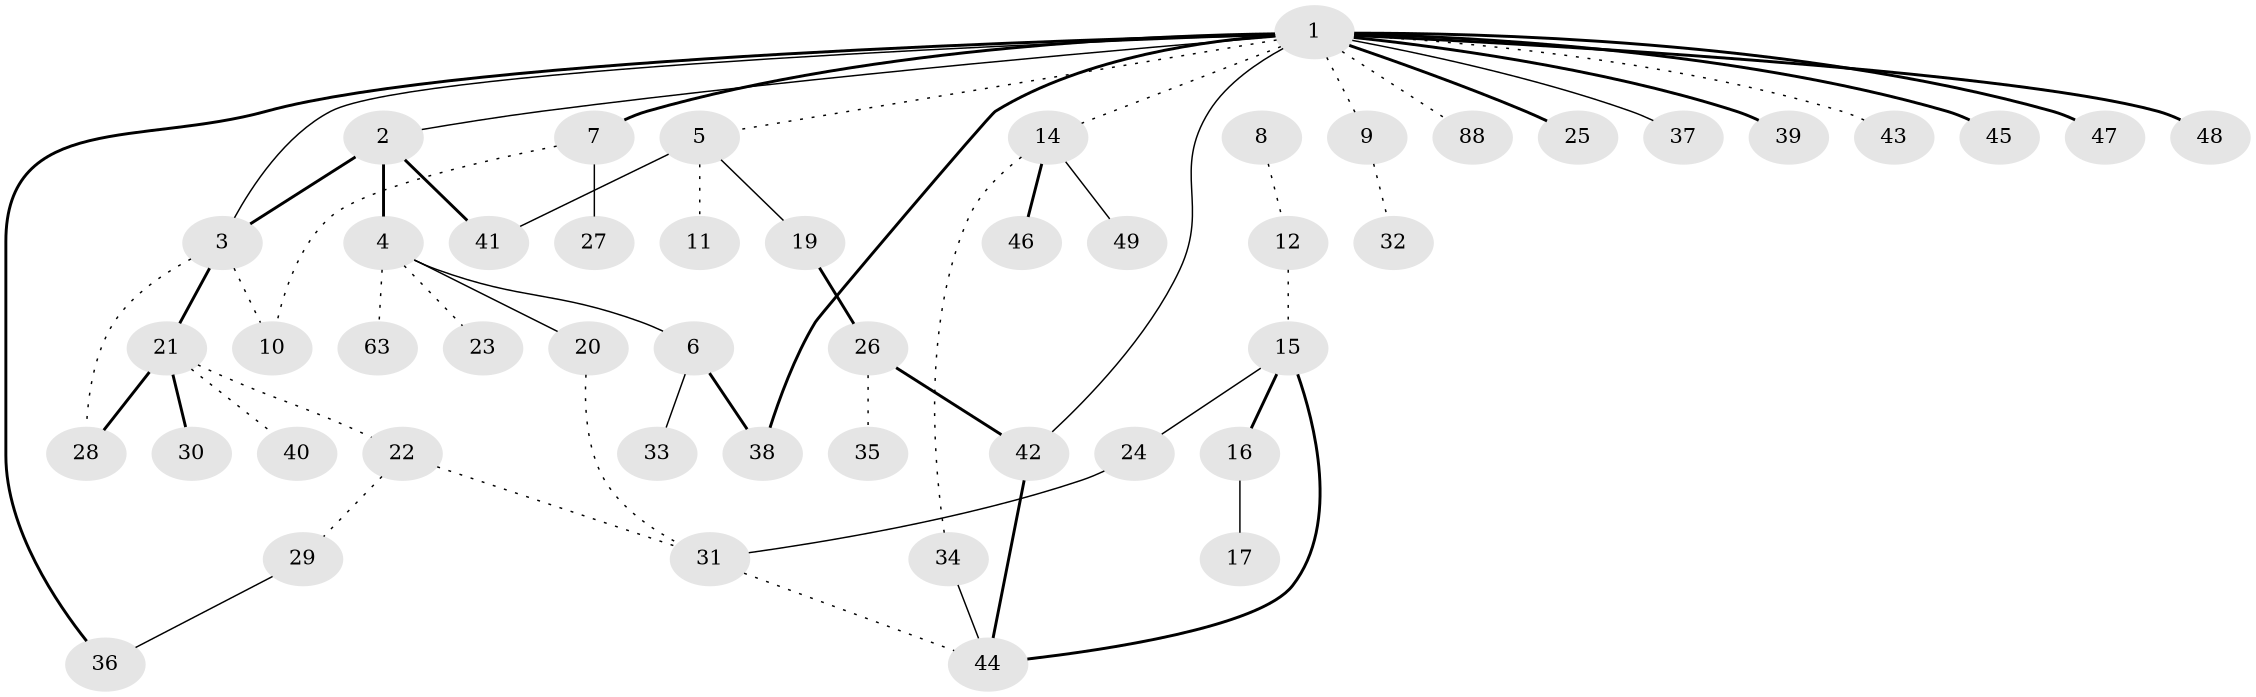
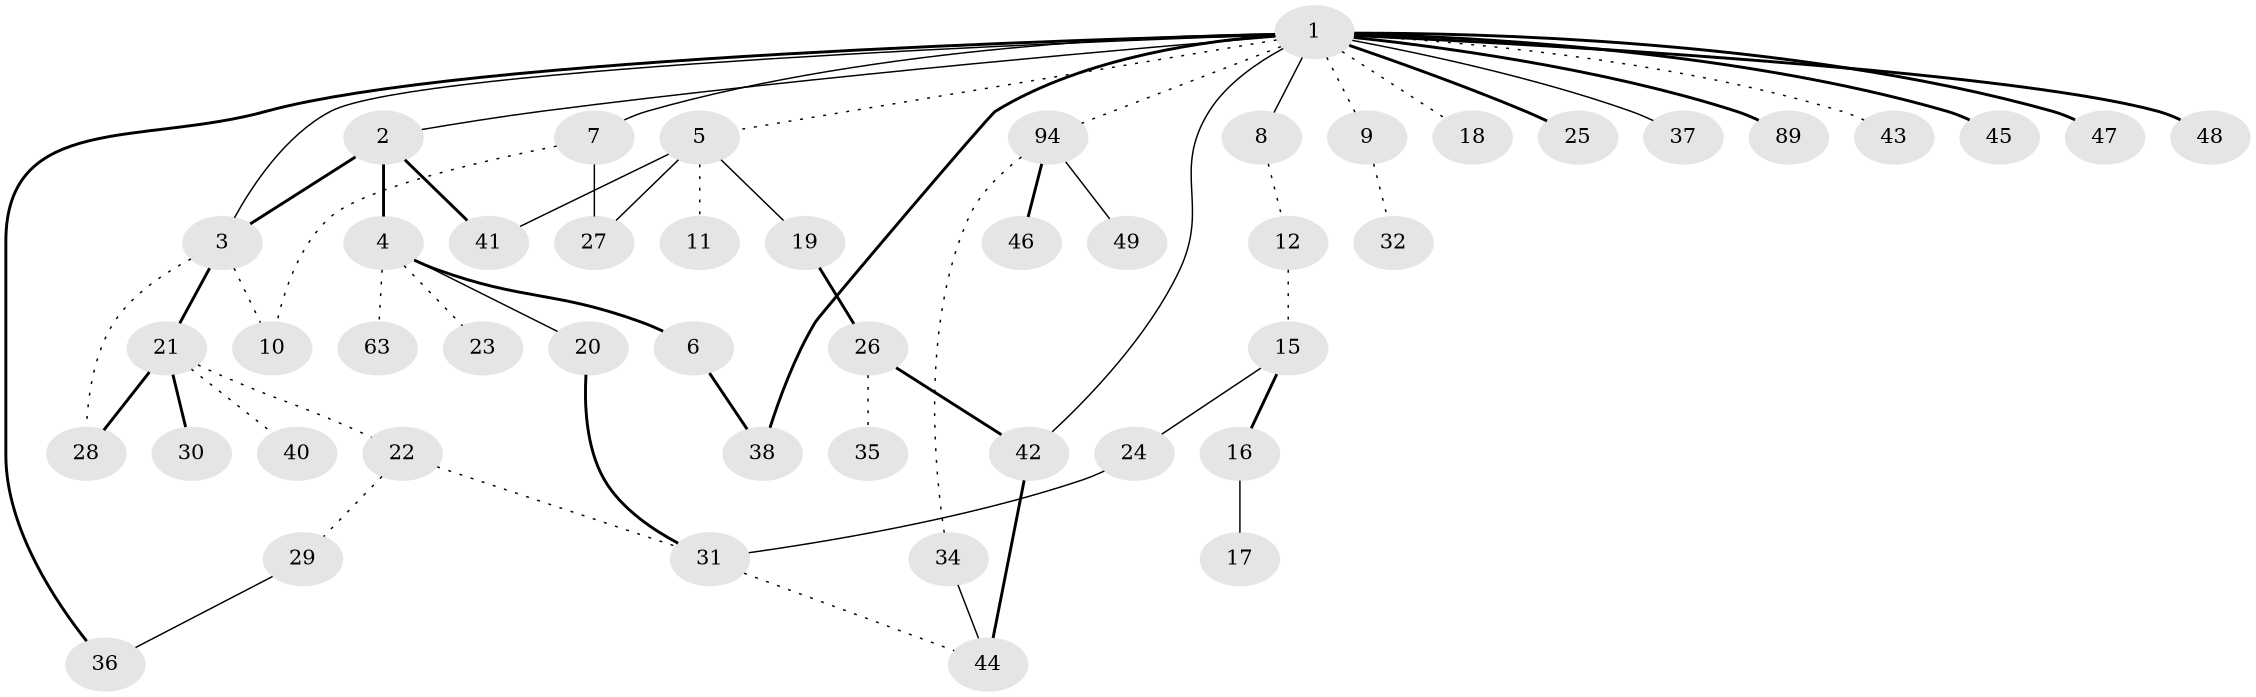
edge "1" -- "7": style bold -> solid
edge "1" -- "8": added
node "14": label "14" -> "94"
node "88": label "88" -> "18"
node "39": label "39" -> "89"
edge "5" -- "27": added
edge "4" -- "6": style solid -> bold
node "33": removed
edge "20" -- "31": style dotted -> bold
edge "15" -- "44": removed
